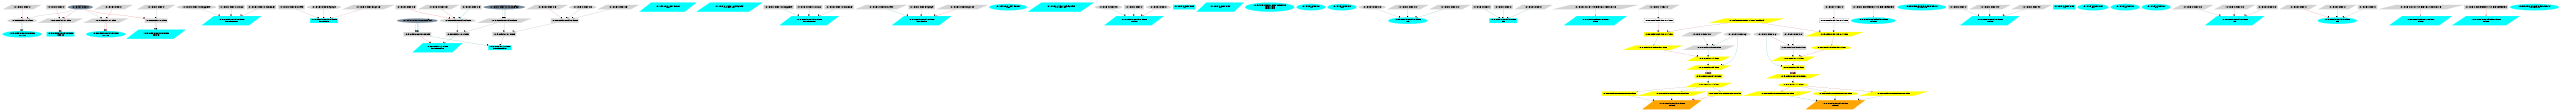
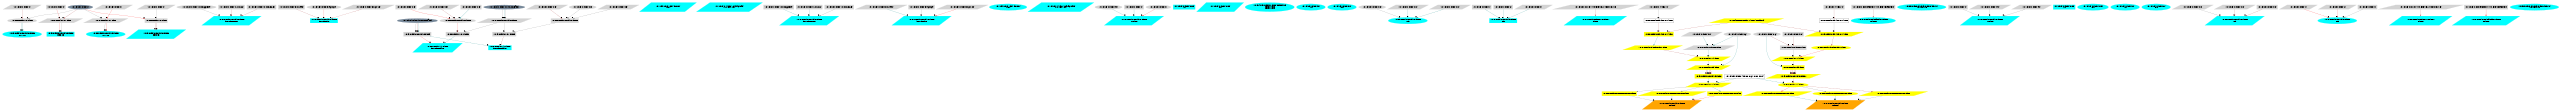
node "VFXValue`1 Float4 ((18.20, 2.67, 0.00, 1.00))": added
